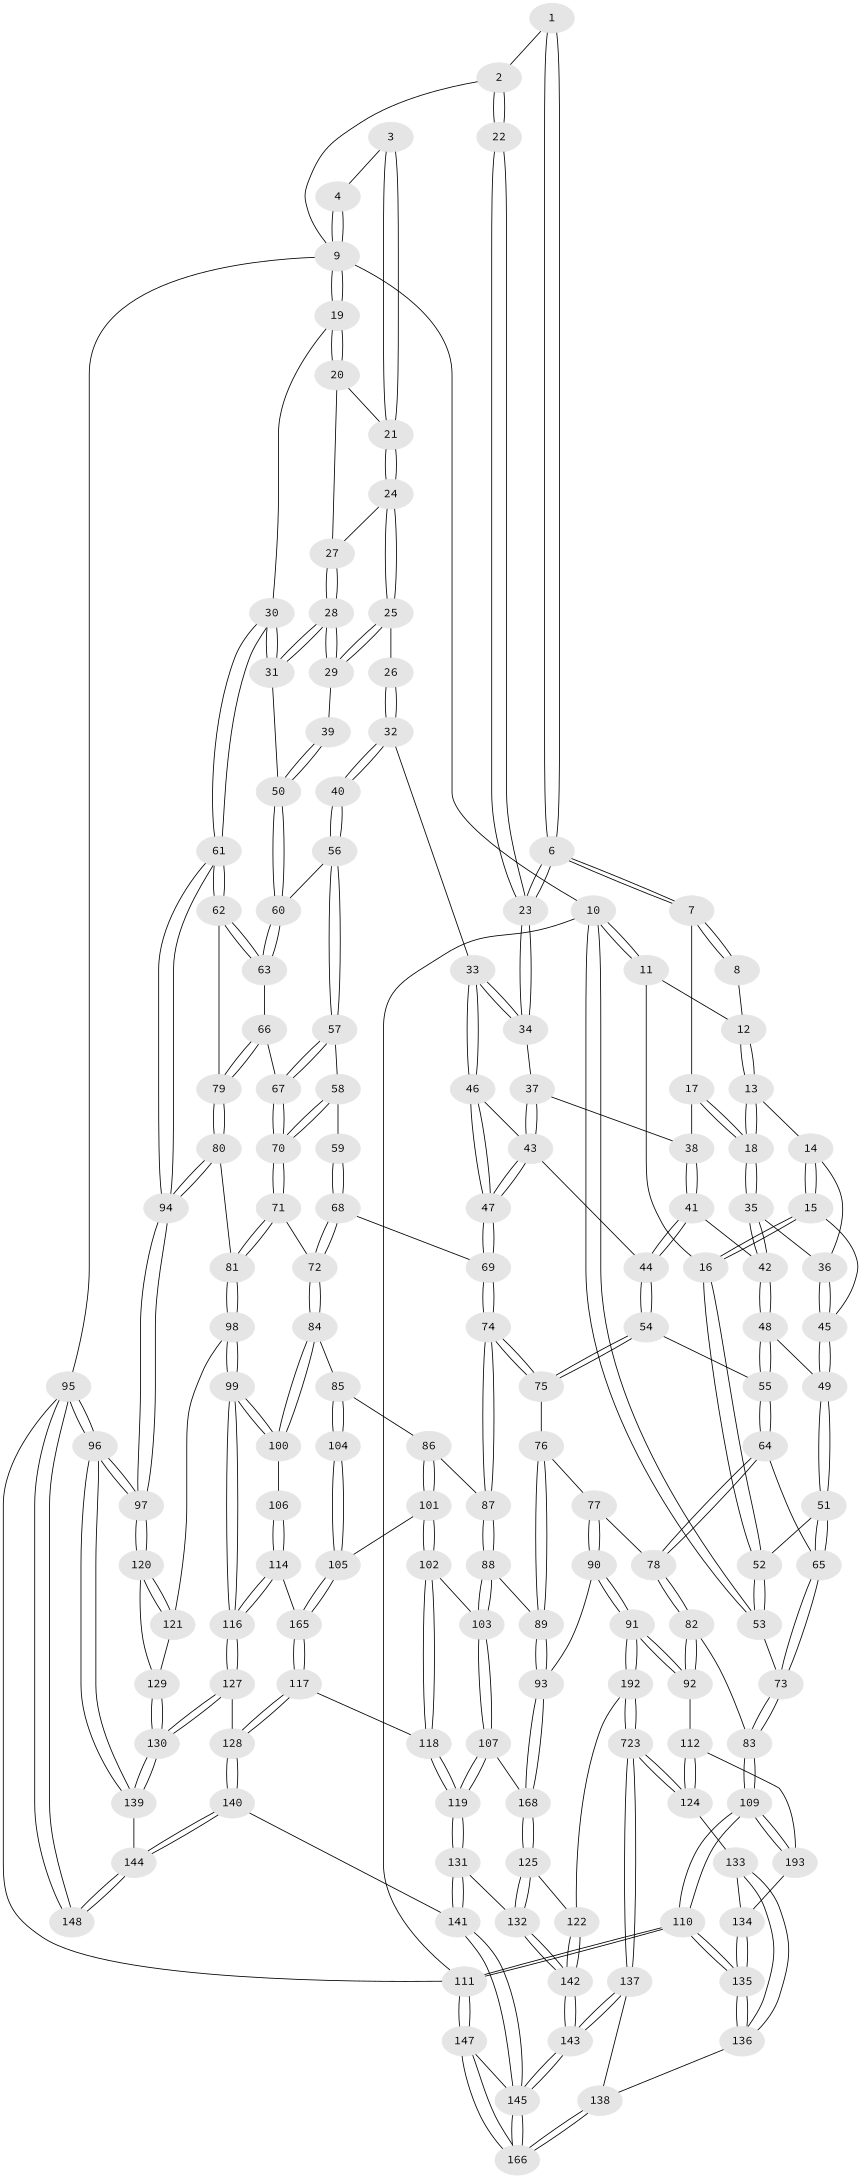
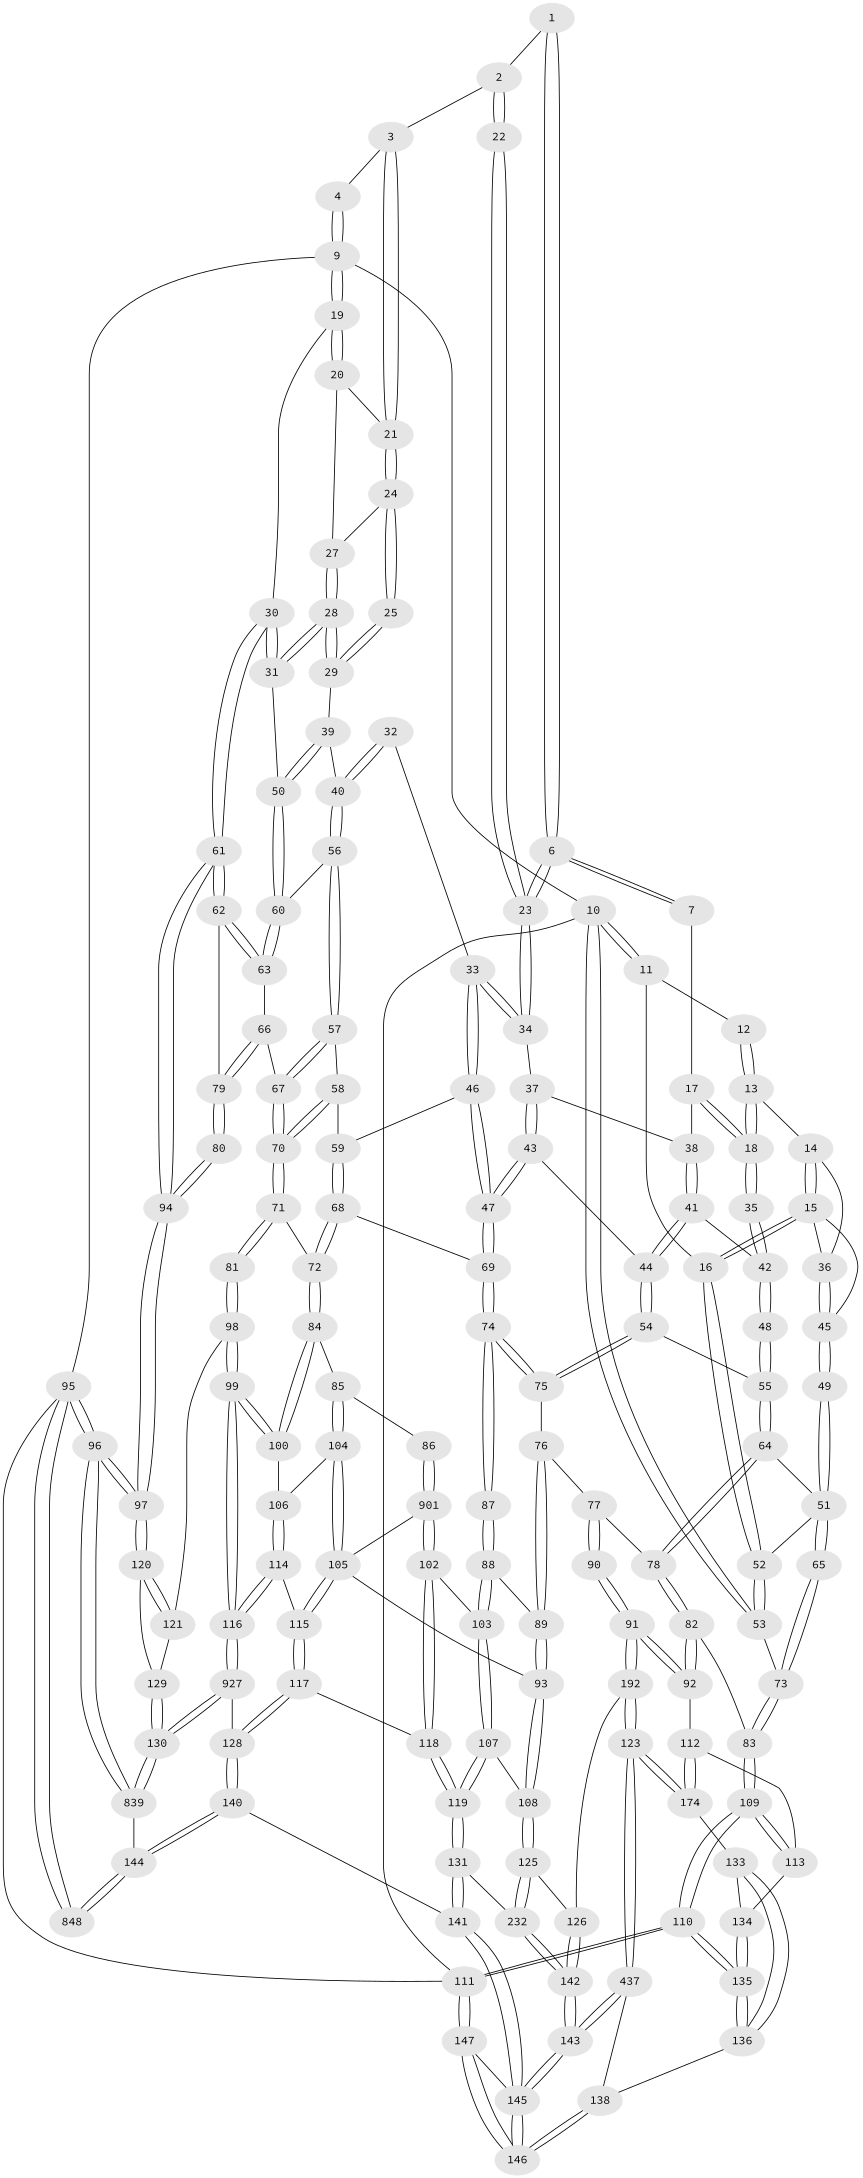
edge "2" -- "9": now "2" -- "3"
node "26": removed
edge "39" -- "40": added
node "8": removed
edge "46" -- "43": now "46" -- "59"
edge "80" -- "81": removed
edge "35" -- "36": now "15" -- "36"
edge "48" -- "49": removed
edge "104" -- "106": added
edge "86" -- "87": removed
node "101": label "101" -> "901"
edge "64" -- "65": now "64" -- "51"
node "165": label "165" -> "115"
edge "90" -- "93": now "105" -- "93"
node "127": label "127" -> "927"
node "723": label "723" -> "123"
node "139": label "139" -> "839"
node "168": label "168" -> "108"
node "124": label "124" -> "174"
node "193": label "193" -> "113"
node "148": label "148" -> "848"
node "132": label "132" -> "232"
node "122": label "122" -> "126"
node "137": label "137" -> "437"
node "166": label "166" -> "146"
